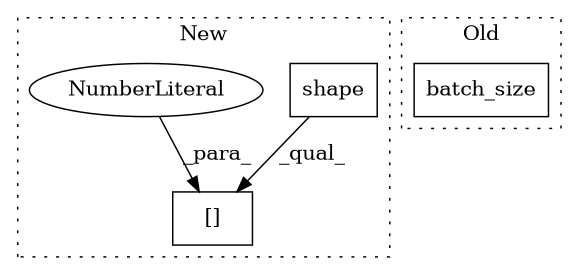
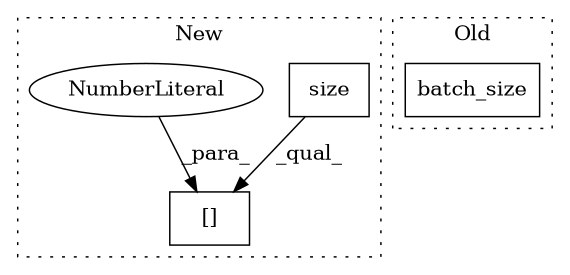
node "shape": label "shape" -> "size"
